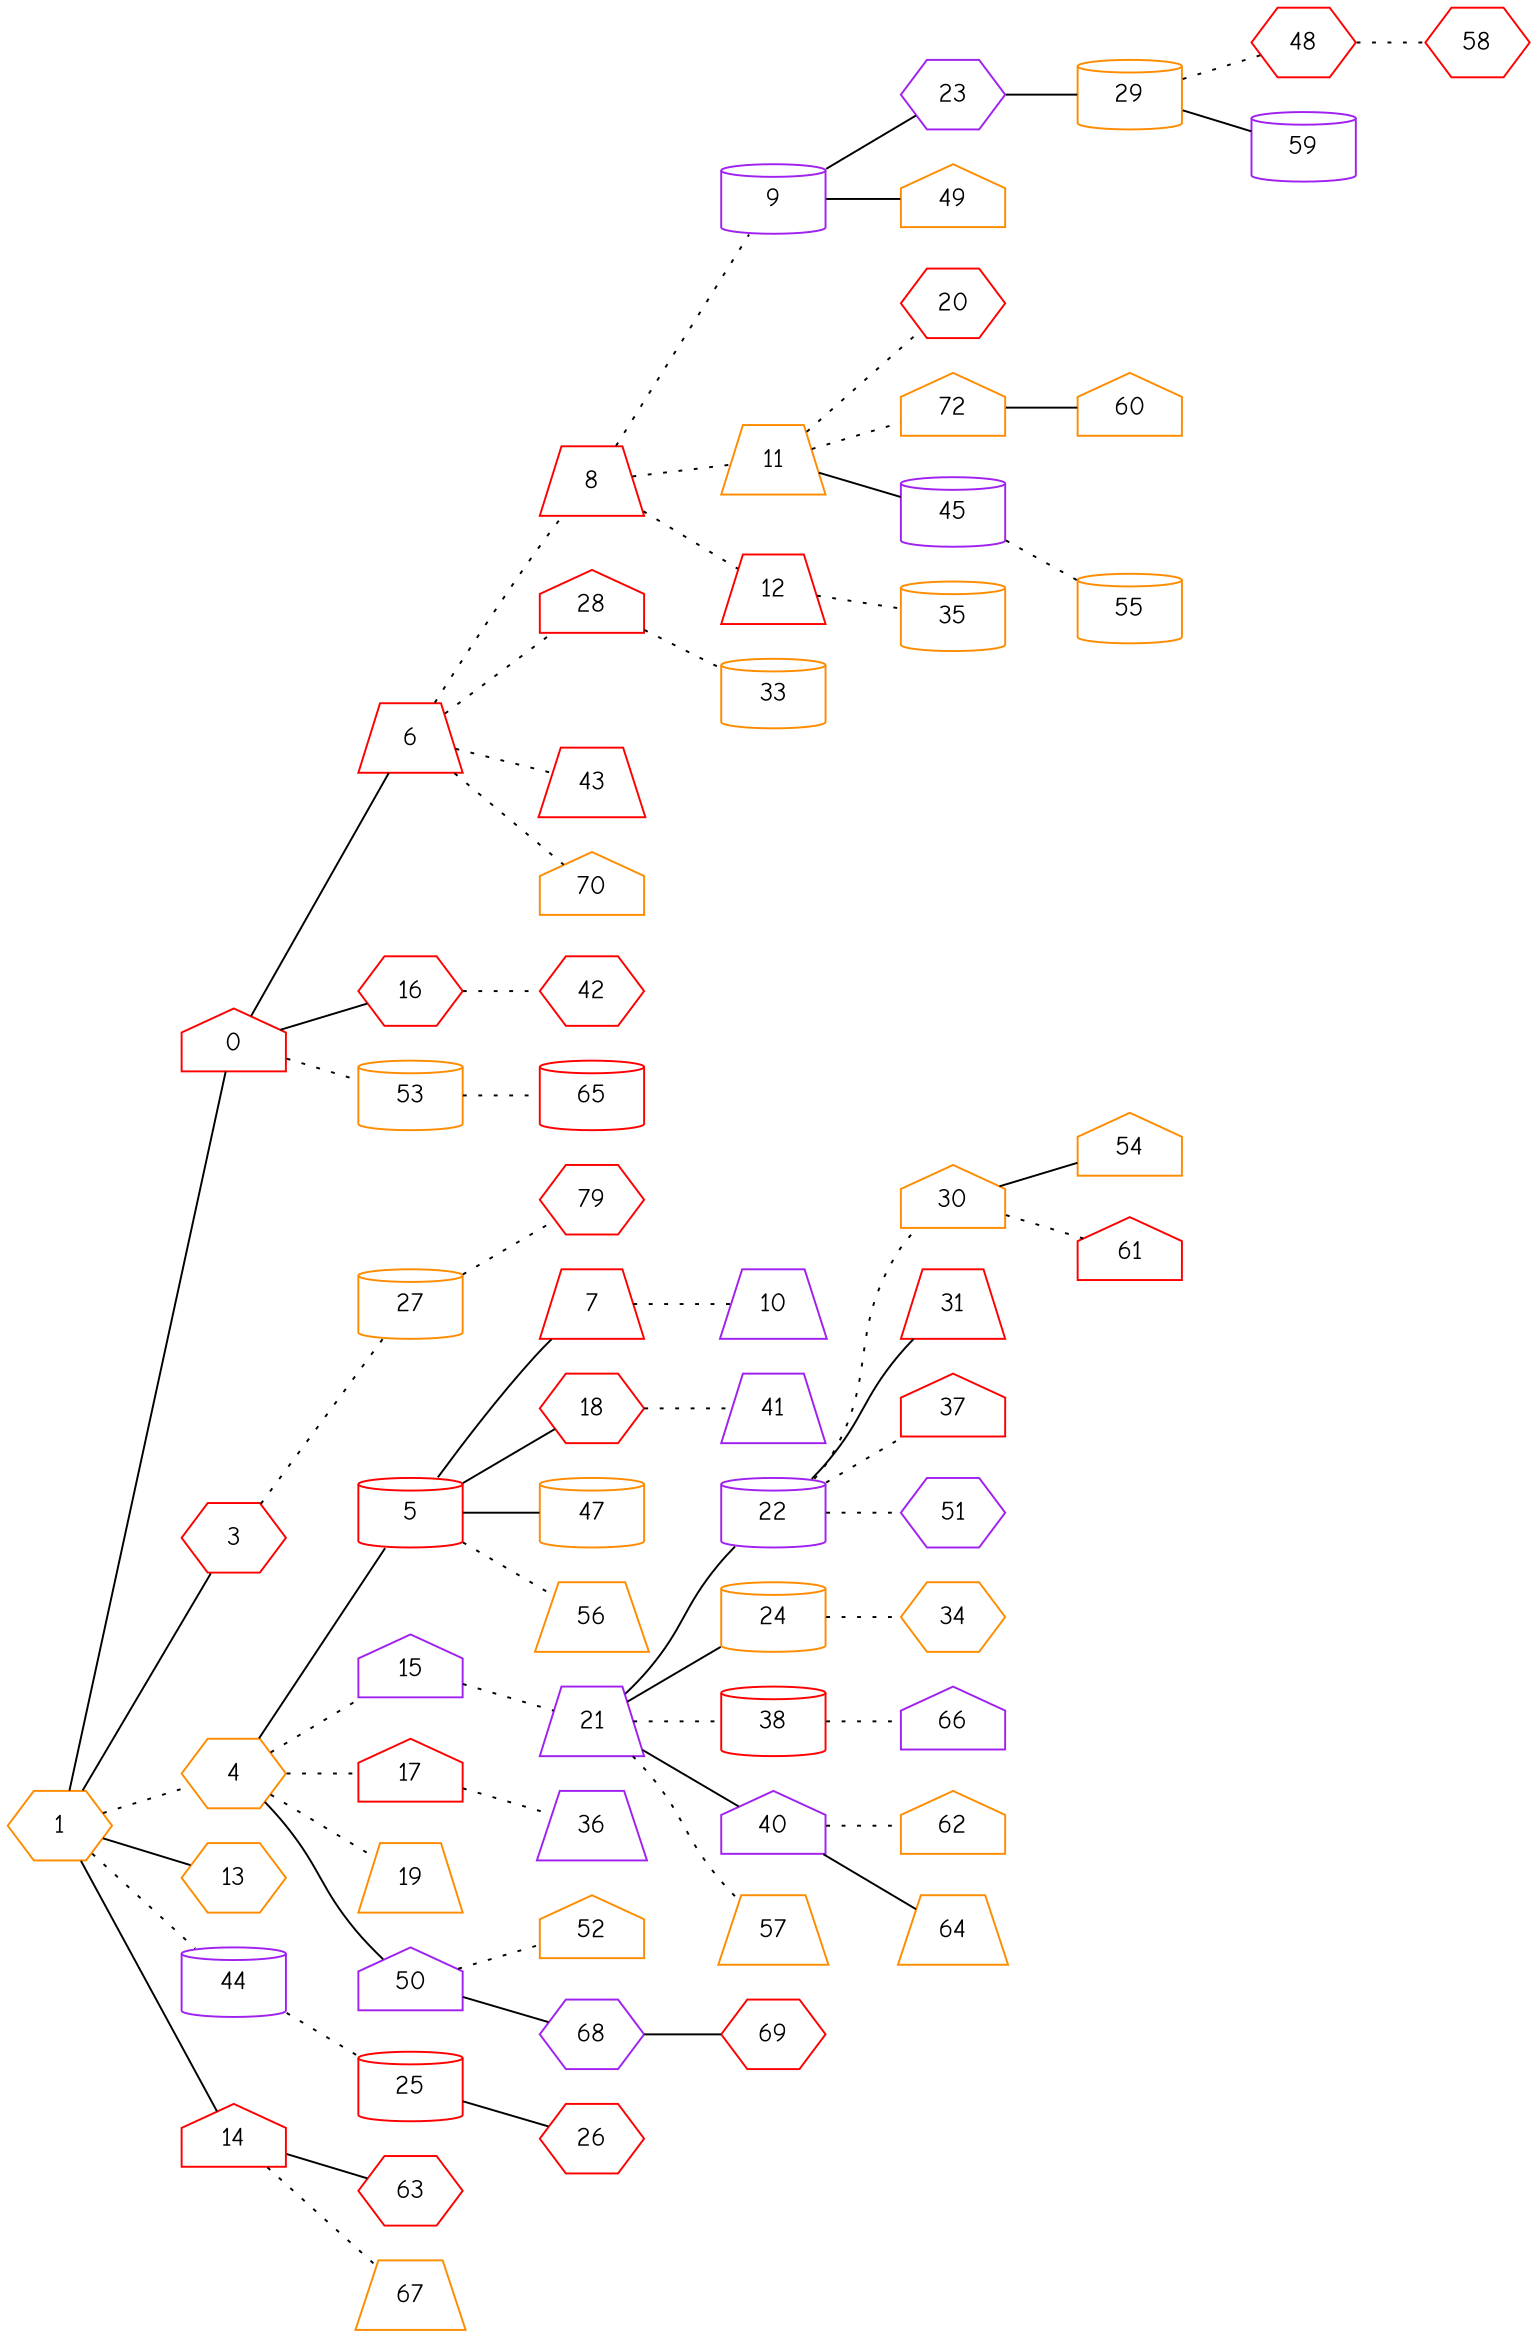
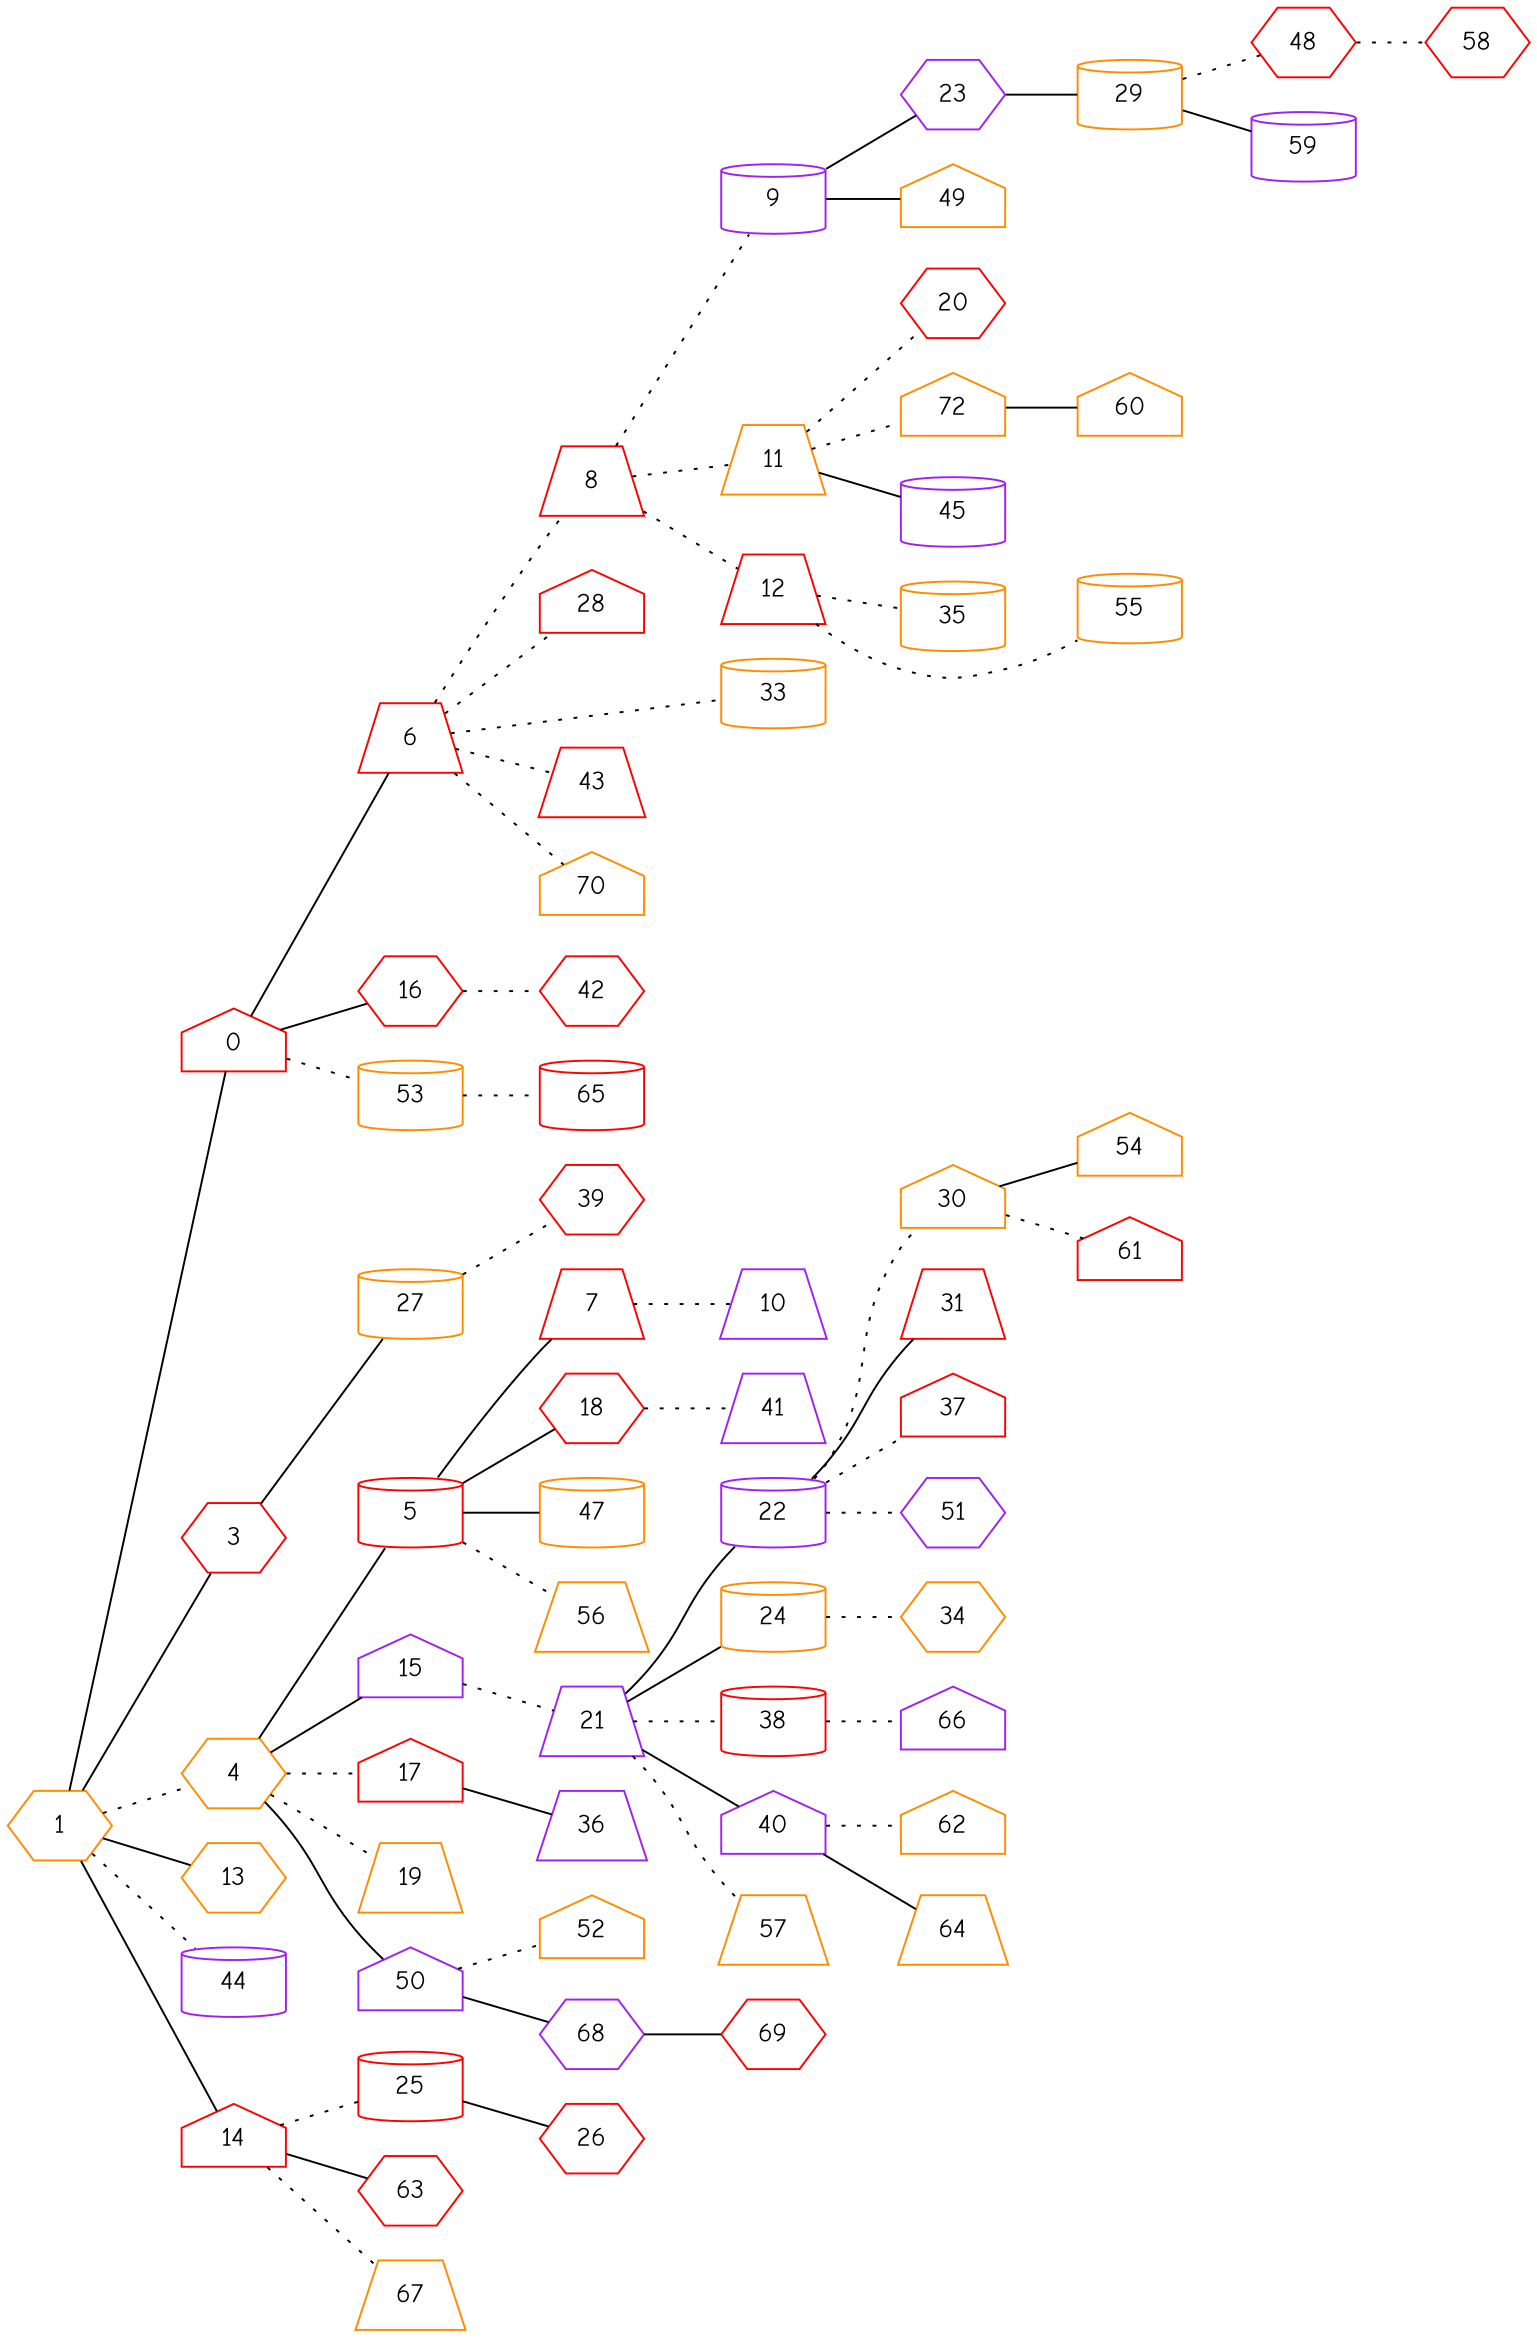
edge "45" -- "55": now "12" -- "55"
edge "28" -- "33": now "6" -- "33"
node "79": label "79" -> "39"
edge "27" -- "3": style dotted -> solid
edge "15" -- "4": style dotted -> solid
edge "17" -- "36": style dotted -> solid
edge "44" -- "25": now "14" -- "25"
